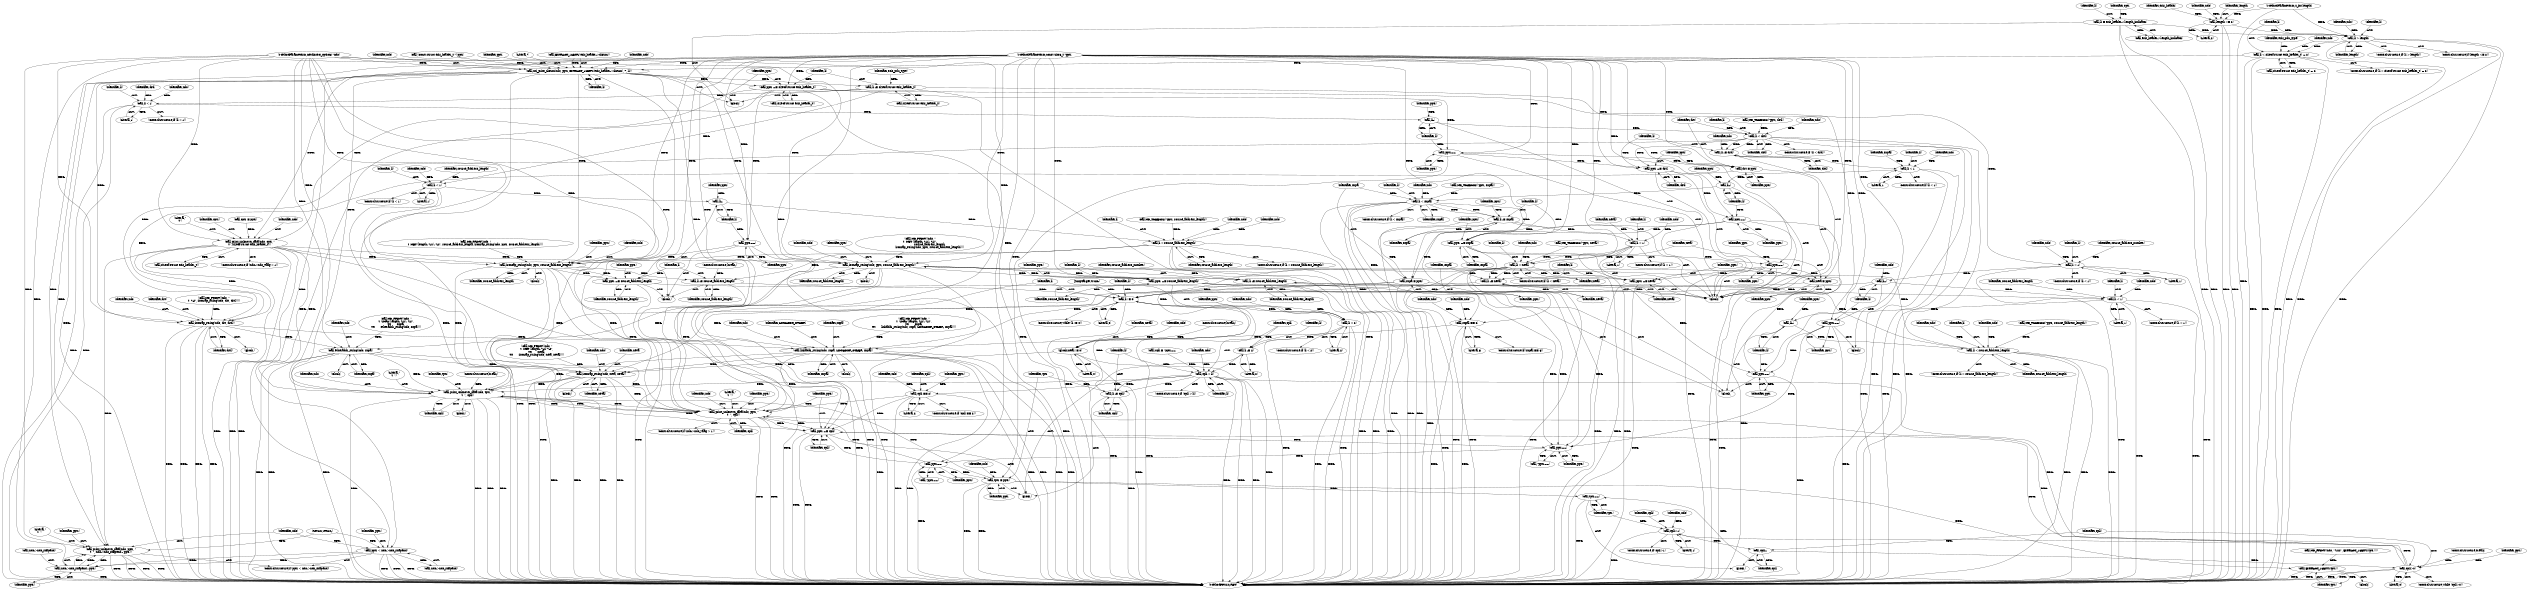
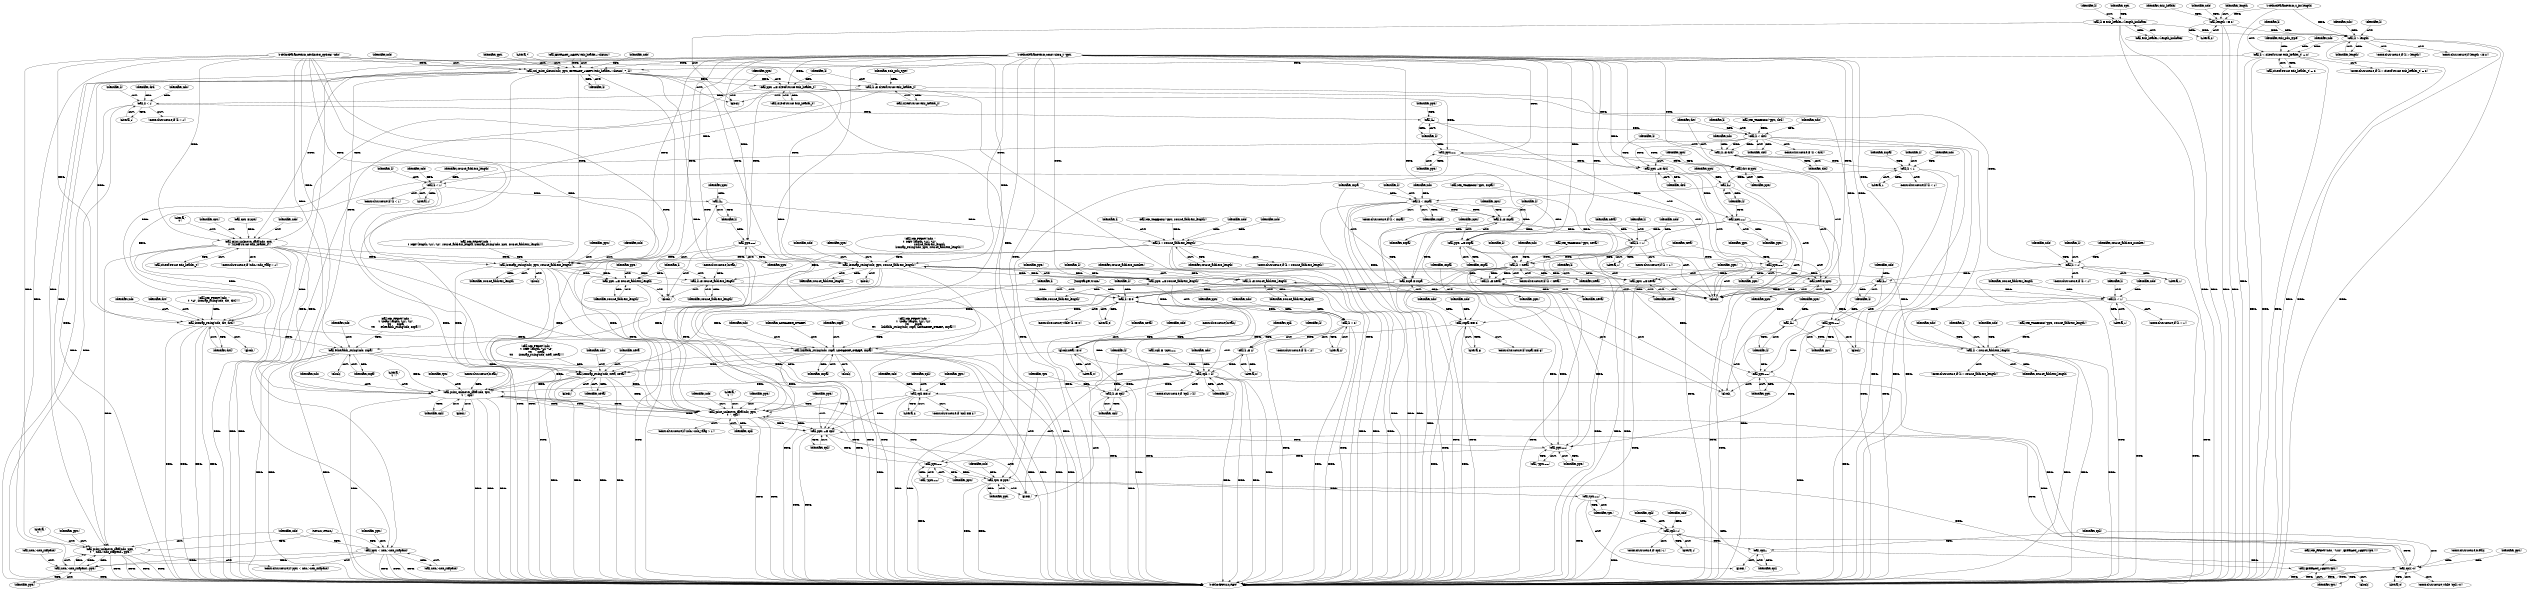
node "(Call,(const struct esis_header_t *) pptr)": removed
edge "(Call,ND_TCHECK2(*pptr, snpal))" -> "(Call,li < snpal)": now "(Call,ND_TCHECK2(*pptr, snpal))" -> "(Call,li -= netal)"
node "(Call,snpa = pptr)": label "(Call,snpa = pptr)" -> "(Call,snpa = snpa)"
